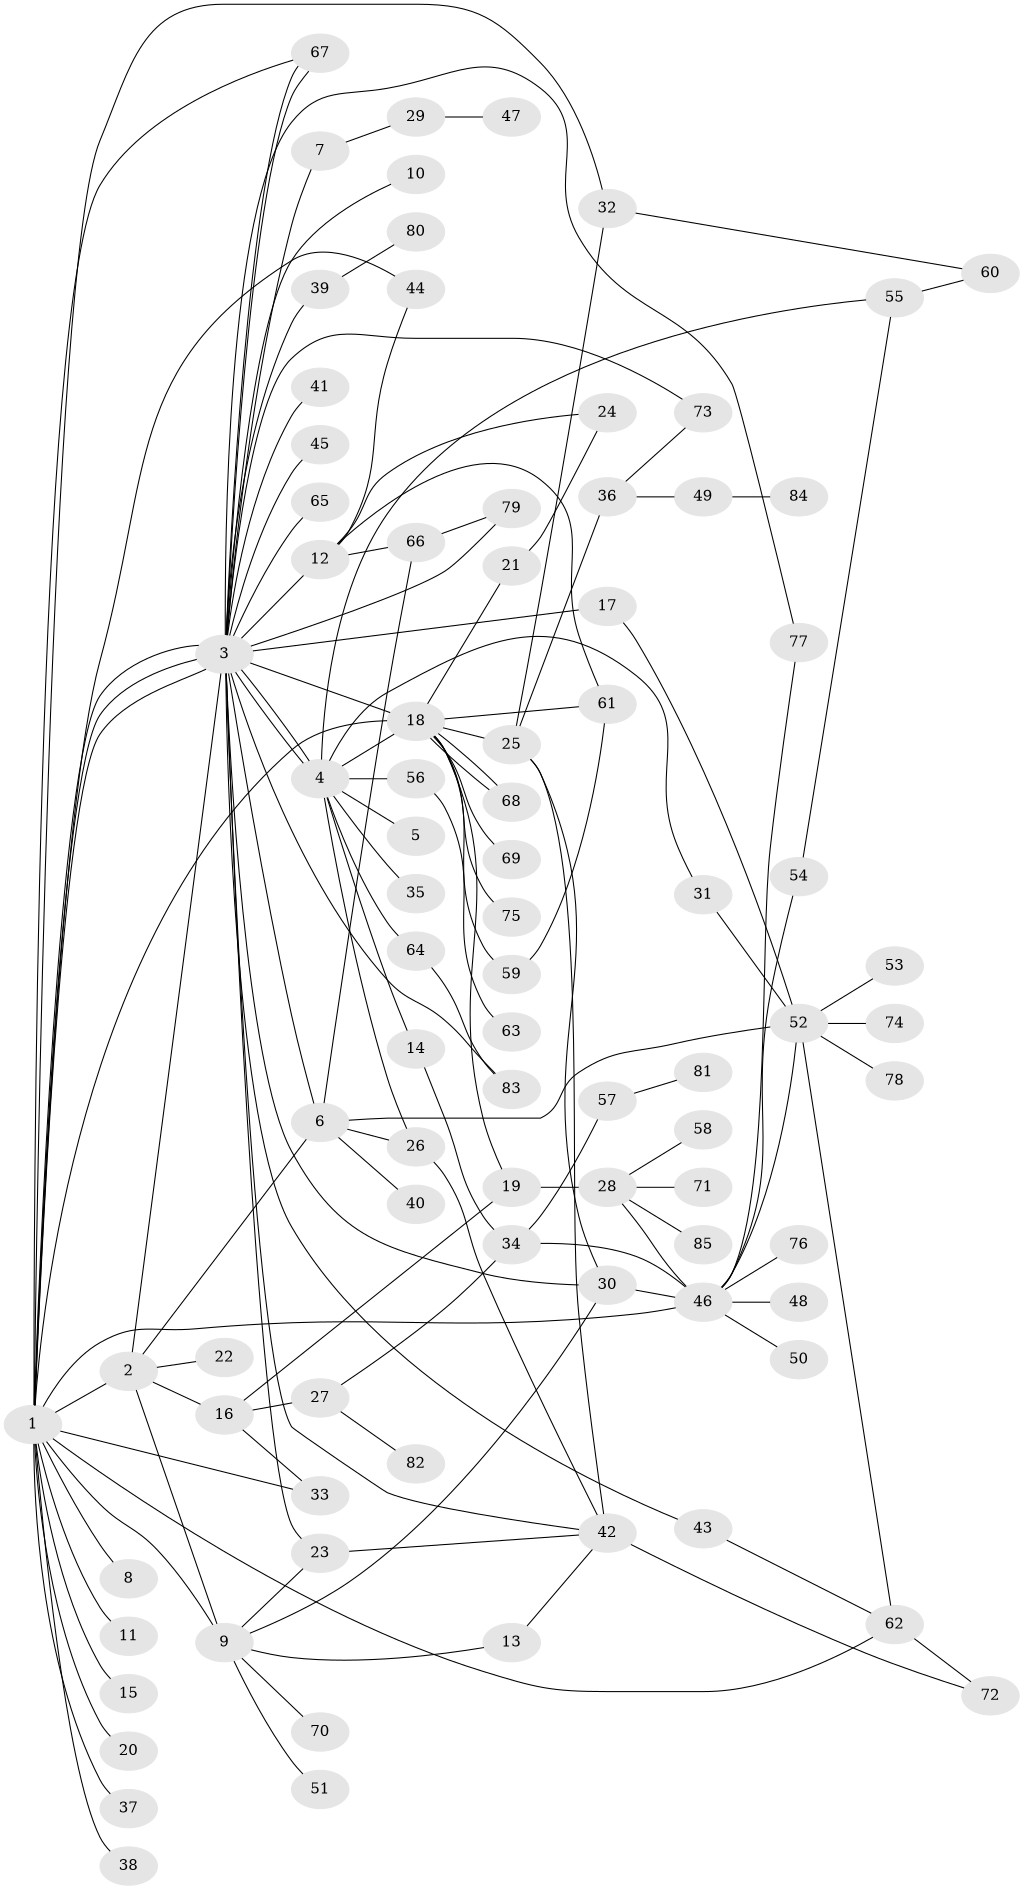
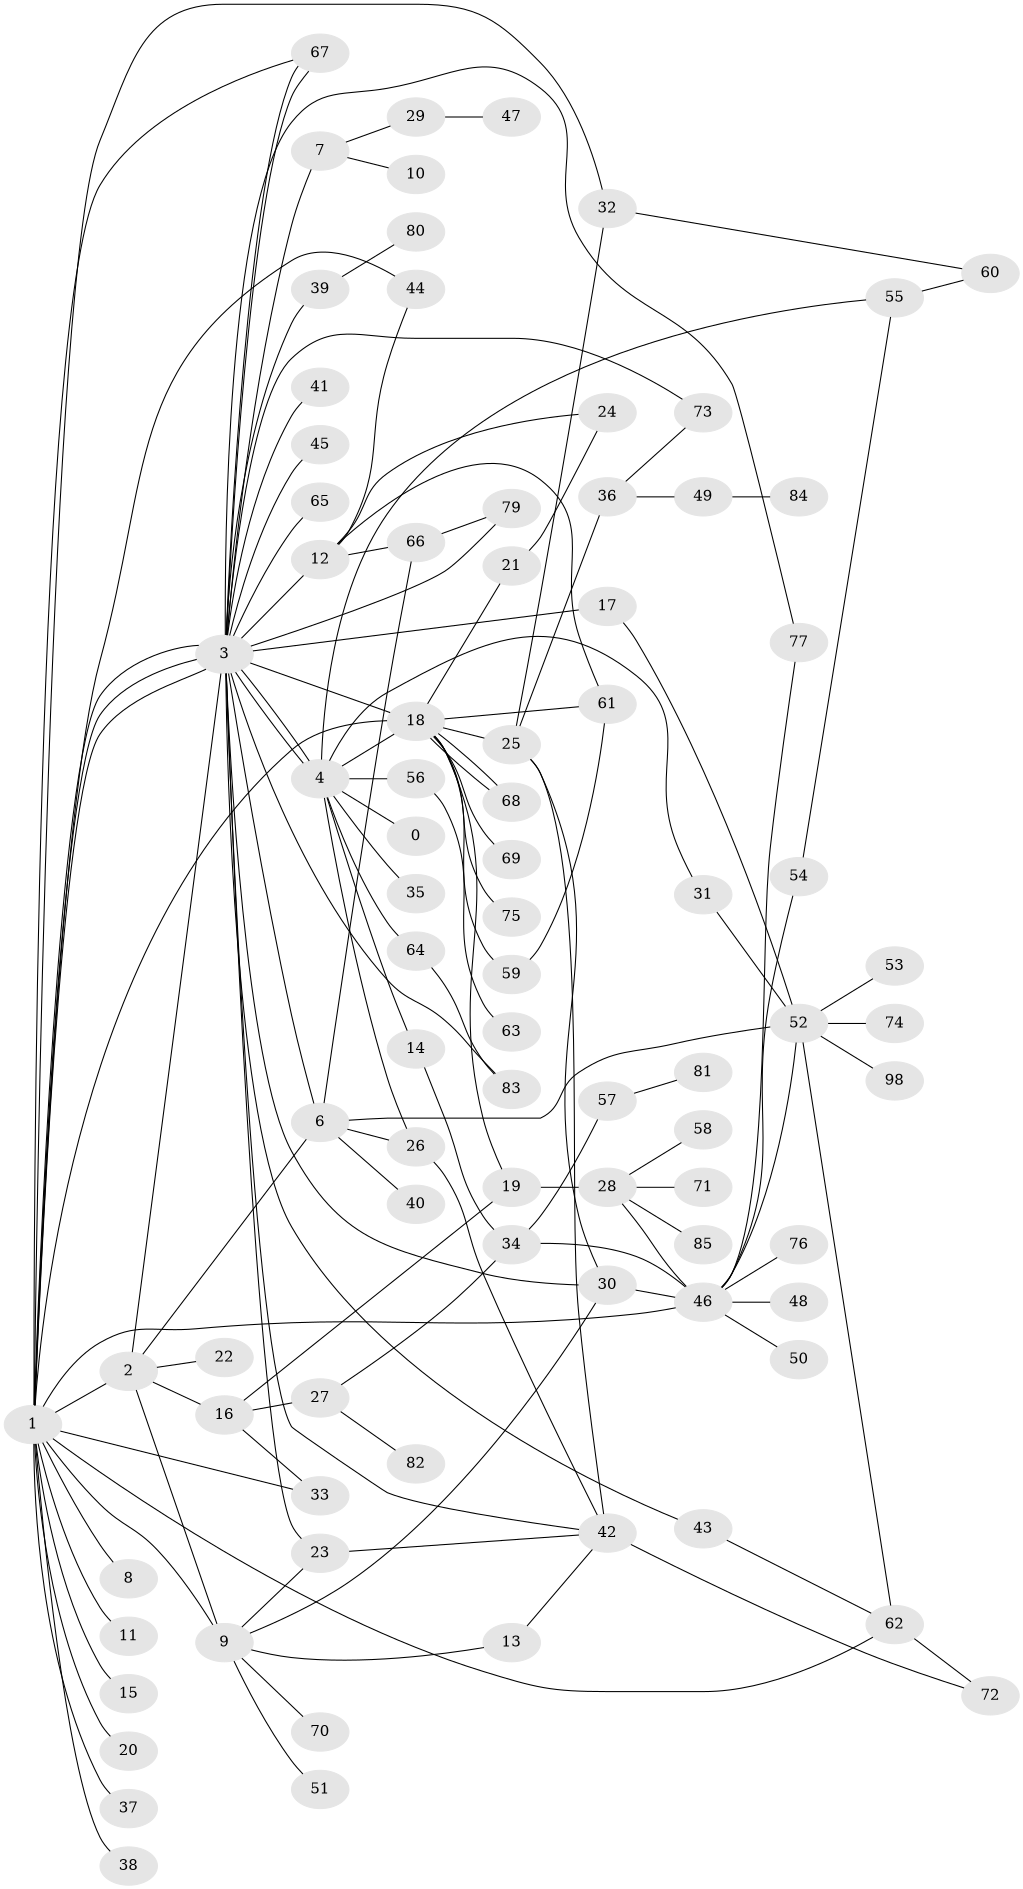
edge "10" -- "3": now "10" -- "7"
node "5": label "5" -> "0"
node "78": label "78" -> "98"
